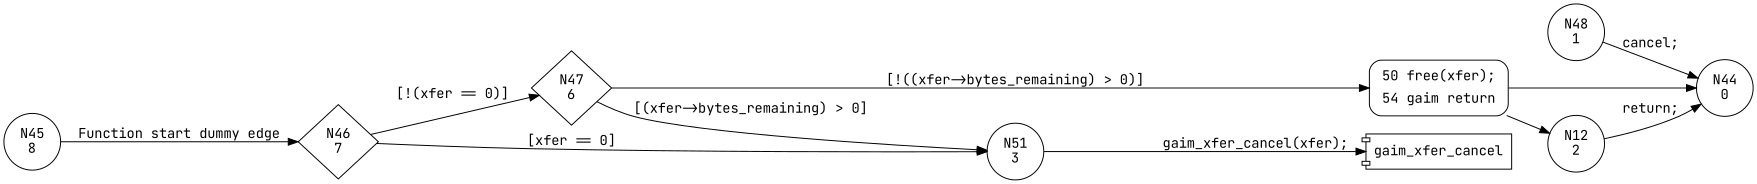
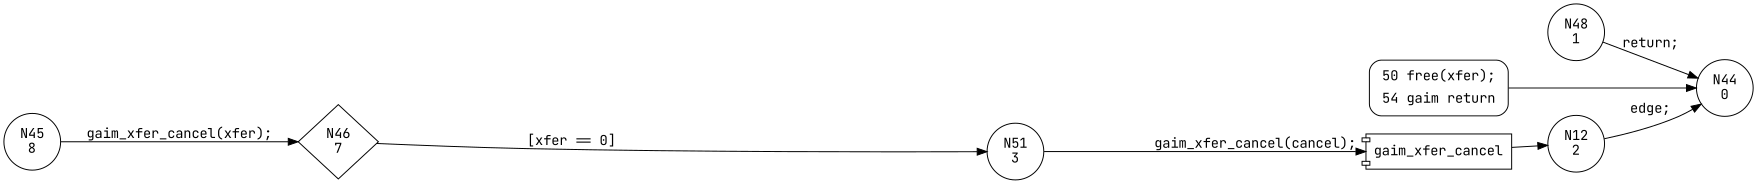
edge "N48 1" -> "N44 0": label "cancel;" -> "return;"
node "N47 6": removed
edge "N12 2" -> "N44 0": label "return;" -> "edge;"
edge "50" -> "N12 2": now "gaim_xfer_cancel" -> "N12 2"
edge "N45 8" -> "N46 7": label "Function start dummy edge" -> "gaim_xfer_cancel(xfer);"
edge "N51 3" -> "gaim_xfer_cancel": label "gaim_xfer_cancel(xfer);" -> "gaim_xfer_cancel(cancel);"
